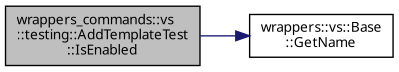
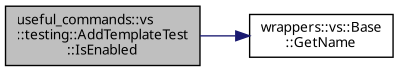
node "wrappers_commands::vs ::testing::AddTemplateTest ::IsEnabled": label "wrappers_commands::vs ::testing::AddTemplateTest ::IsEnabled" -> "useful_commands::vs ::testing::AddTemplateTest ::IsEnabled"
